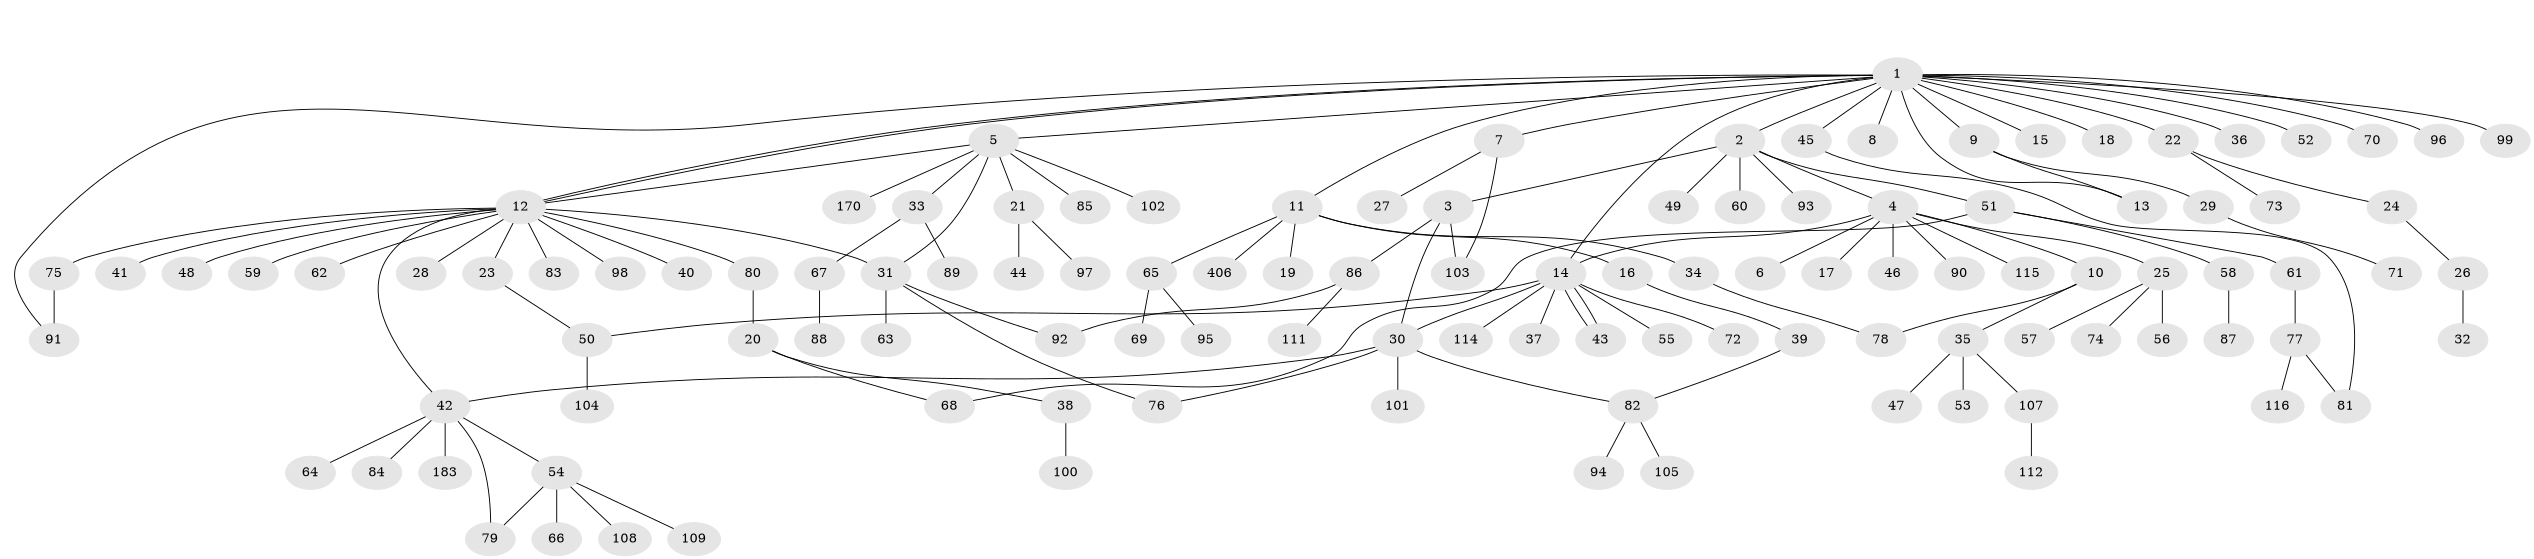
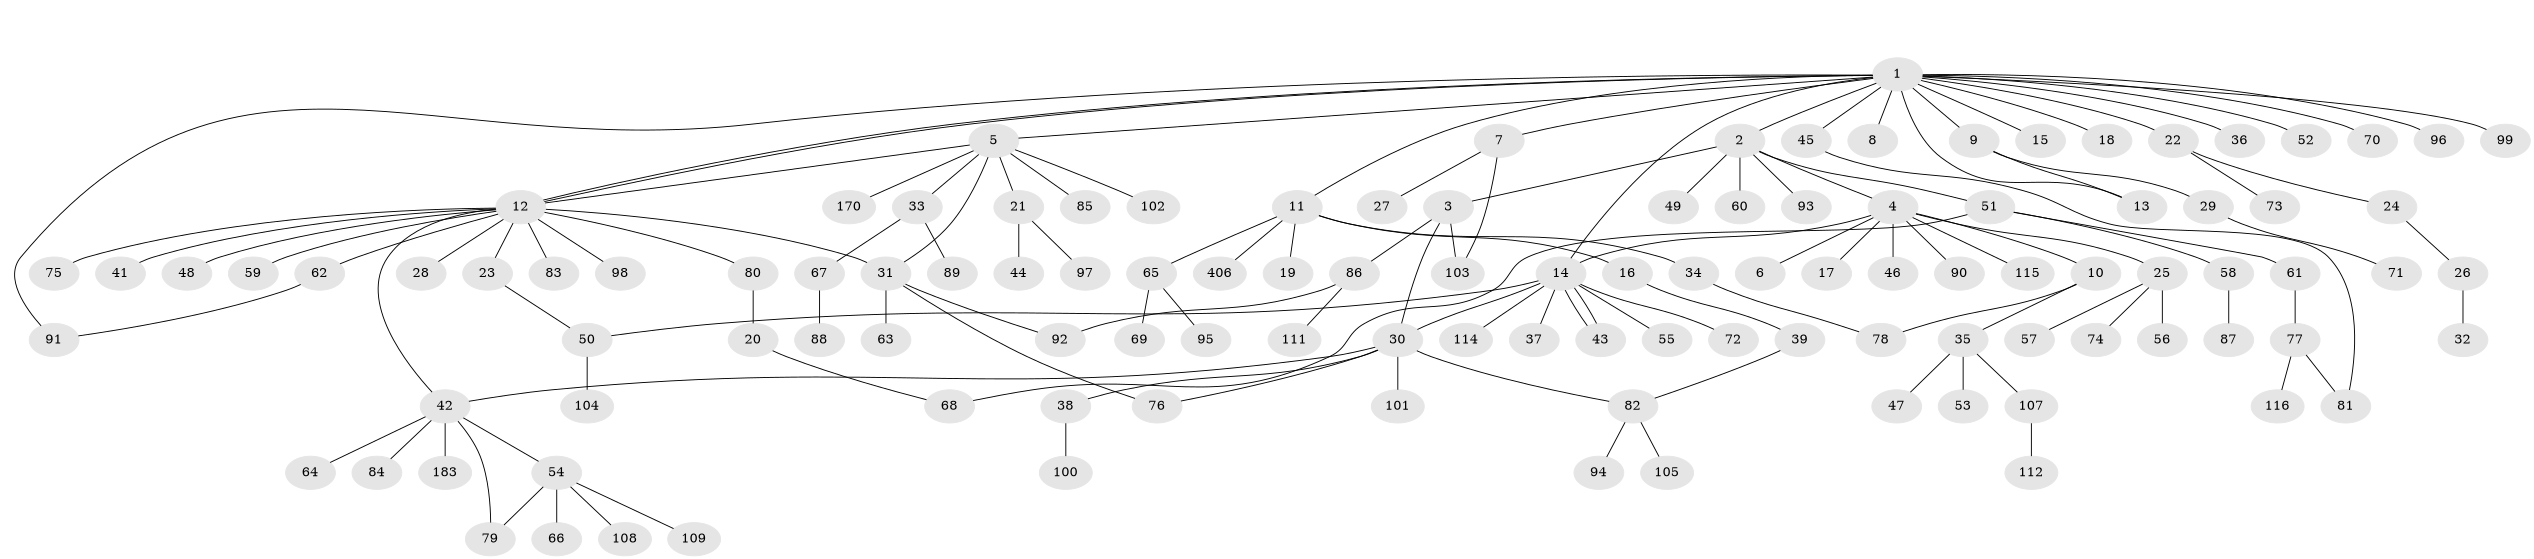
node "40": removed
edge "75" -- "91": now "62" -- "91"
edge "20" -- "38": now "30" -- "38"
